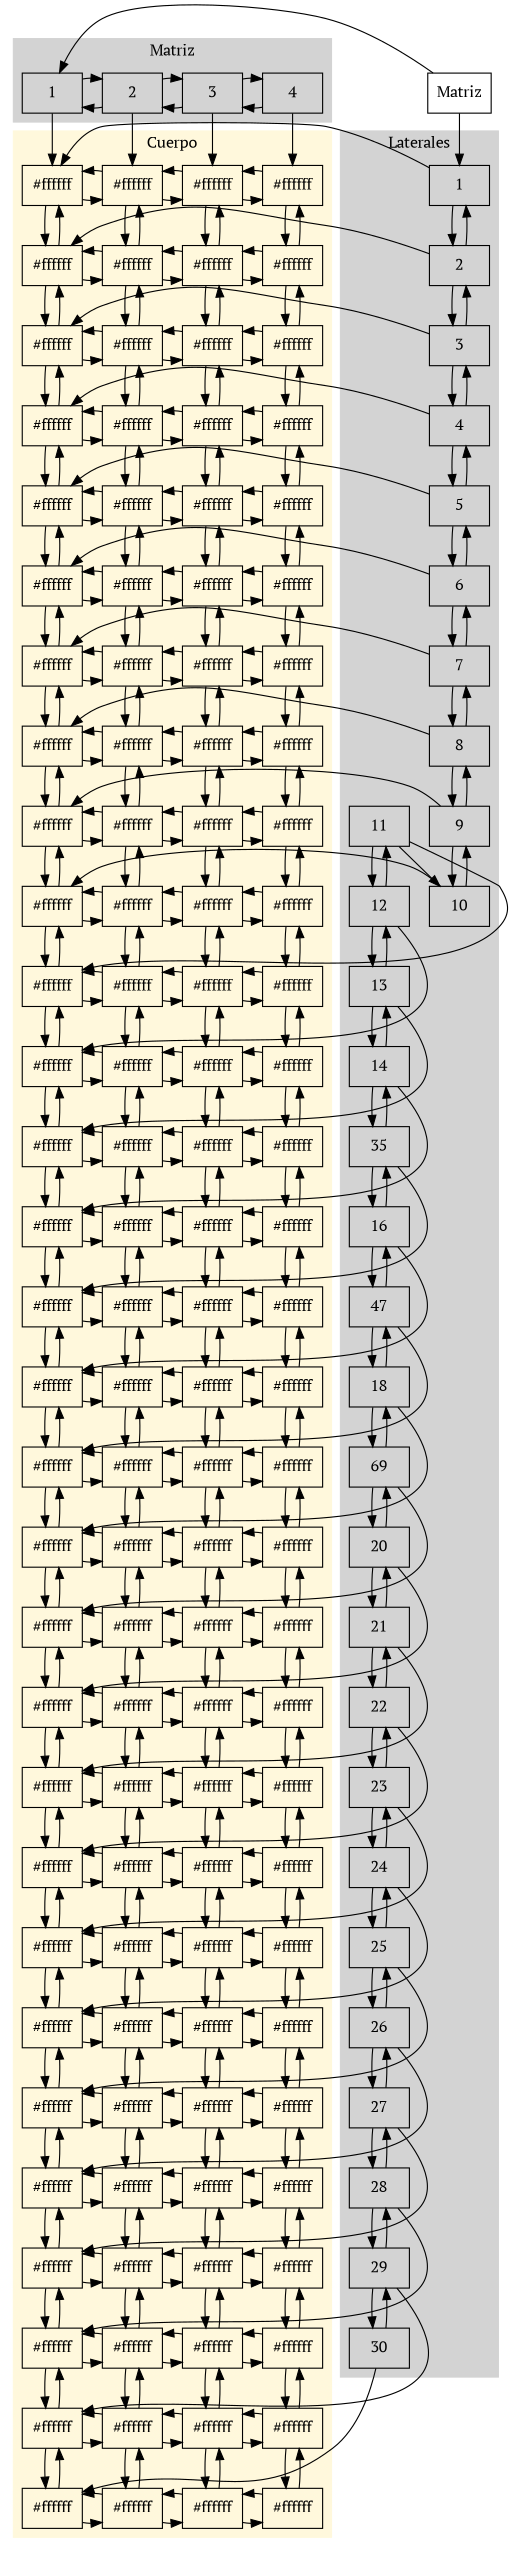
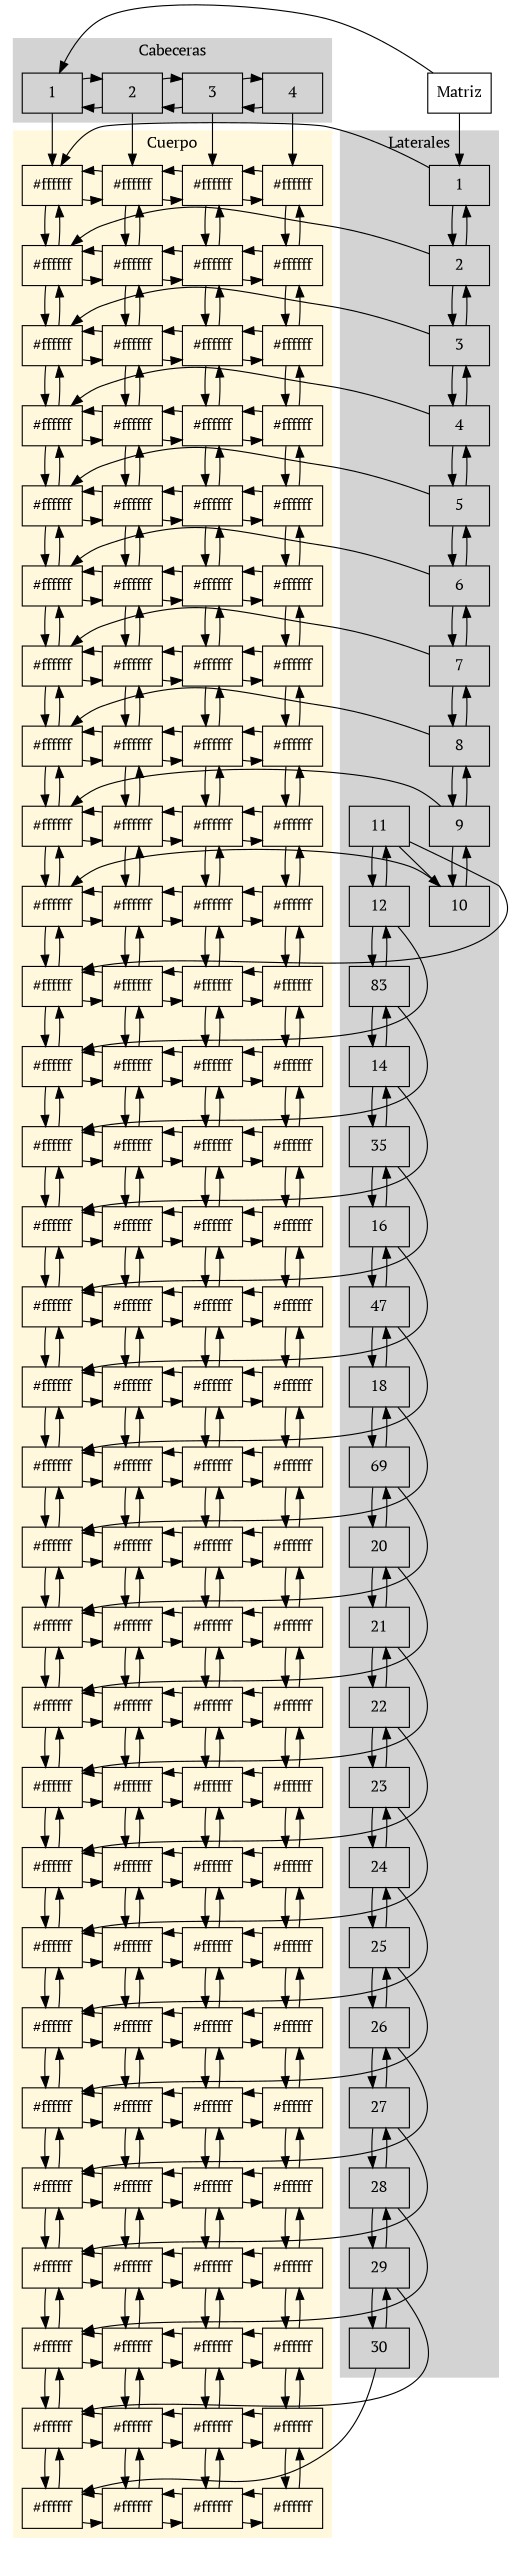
cluster "Matriz": label "Matriz" -> "Cabeceras"
node "13": label "13" -> "83"
